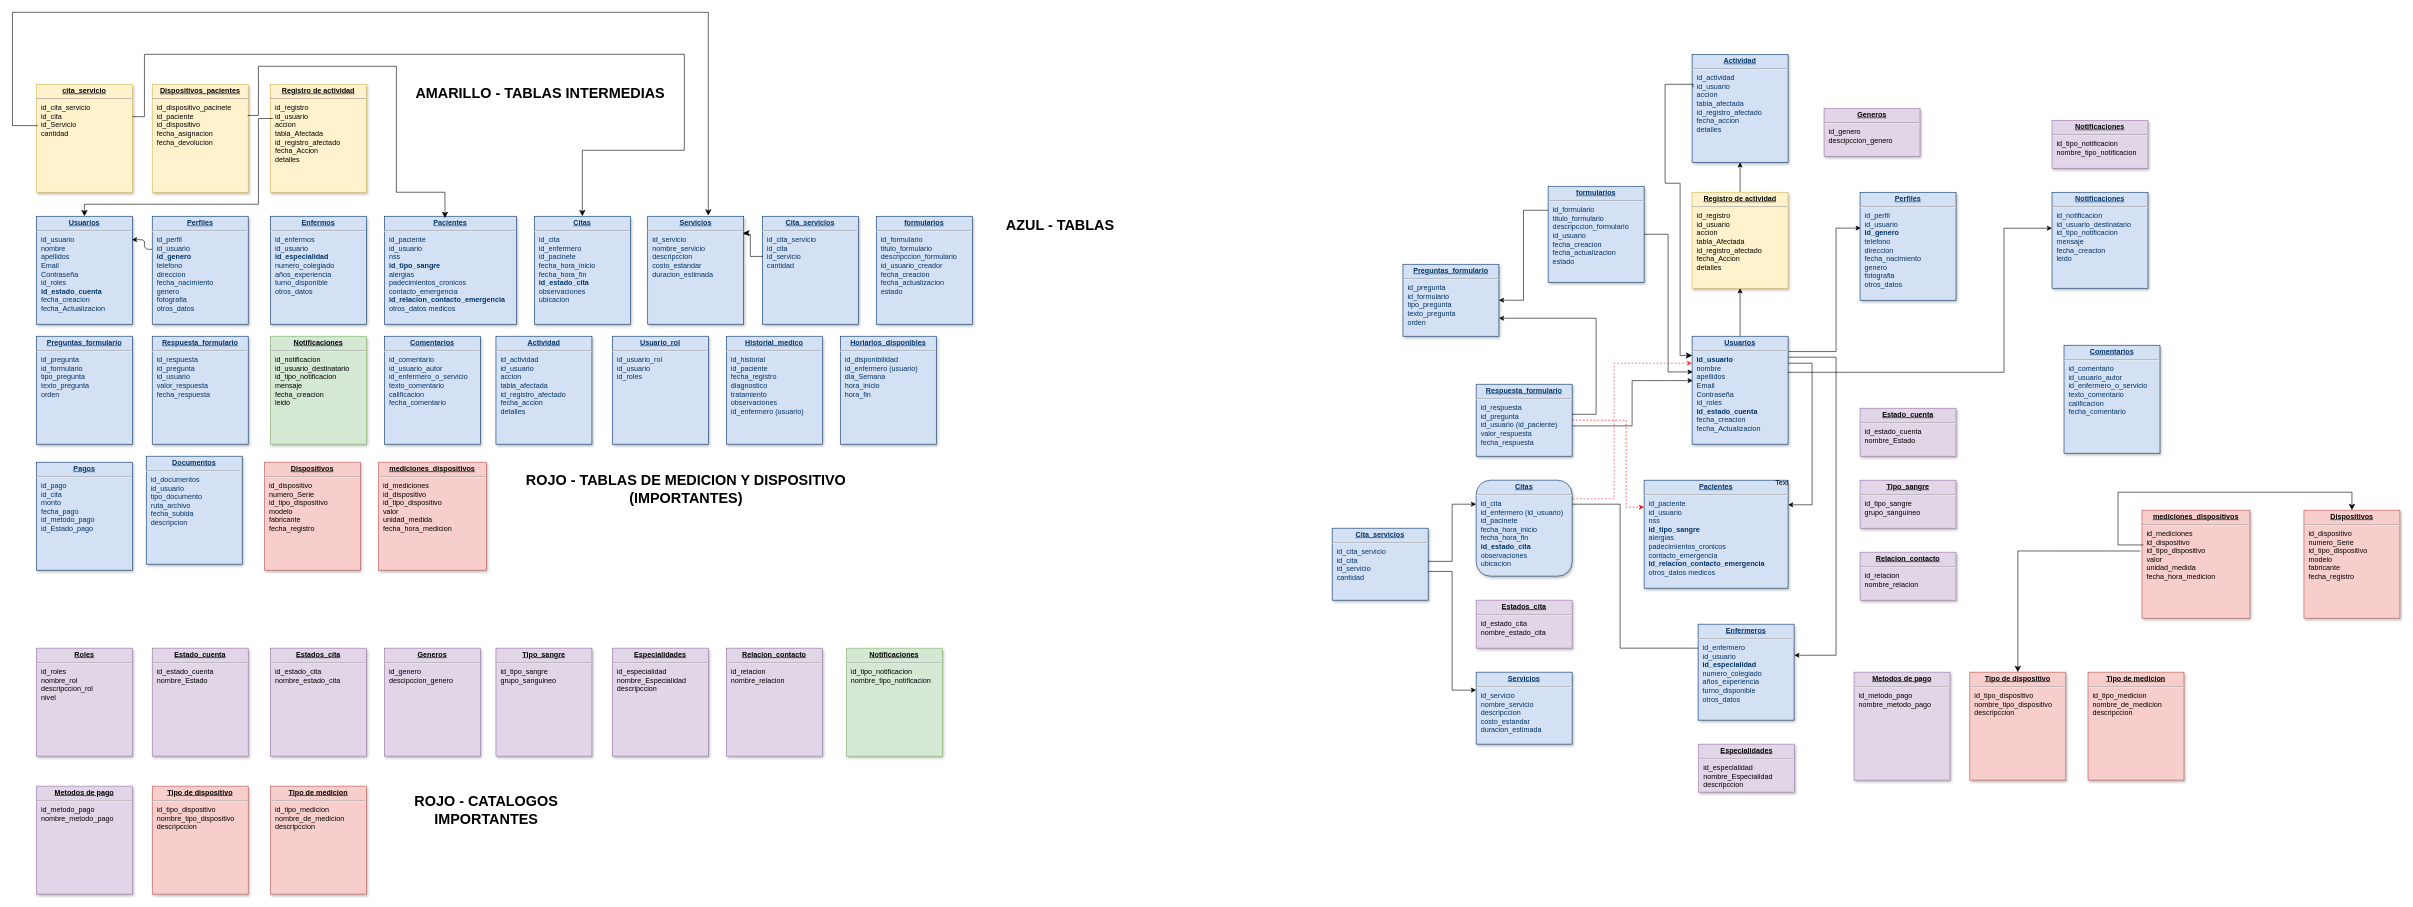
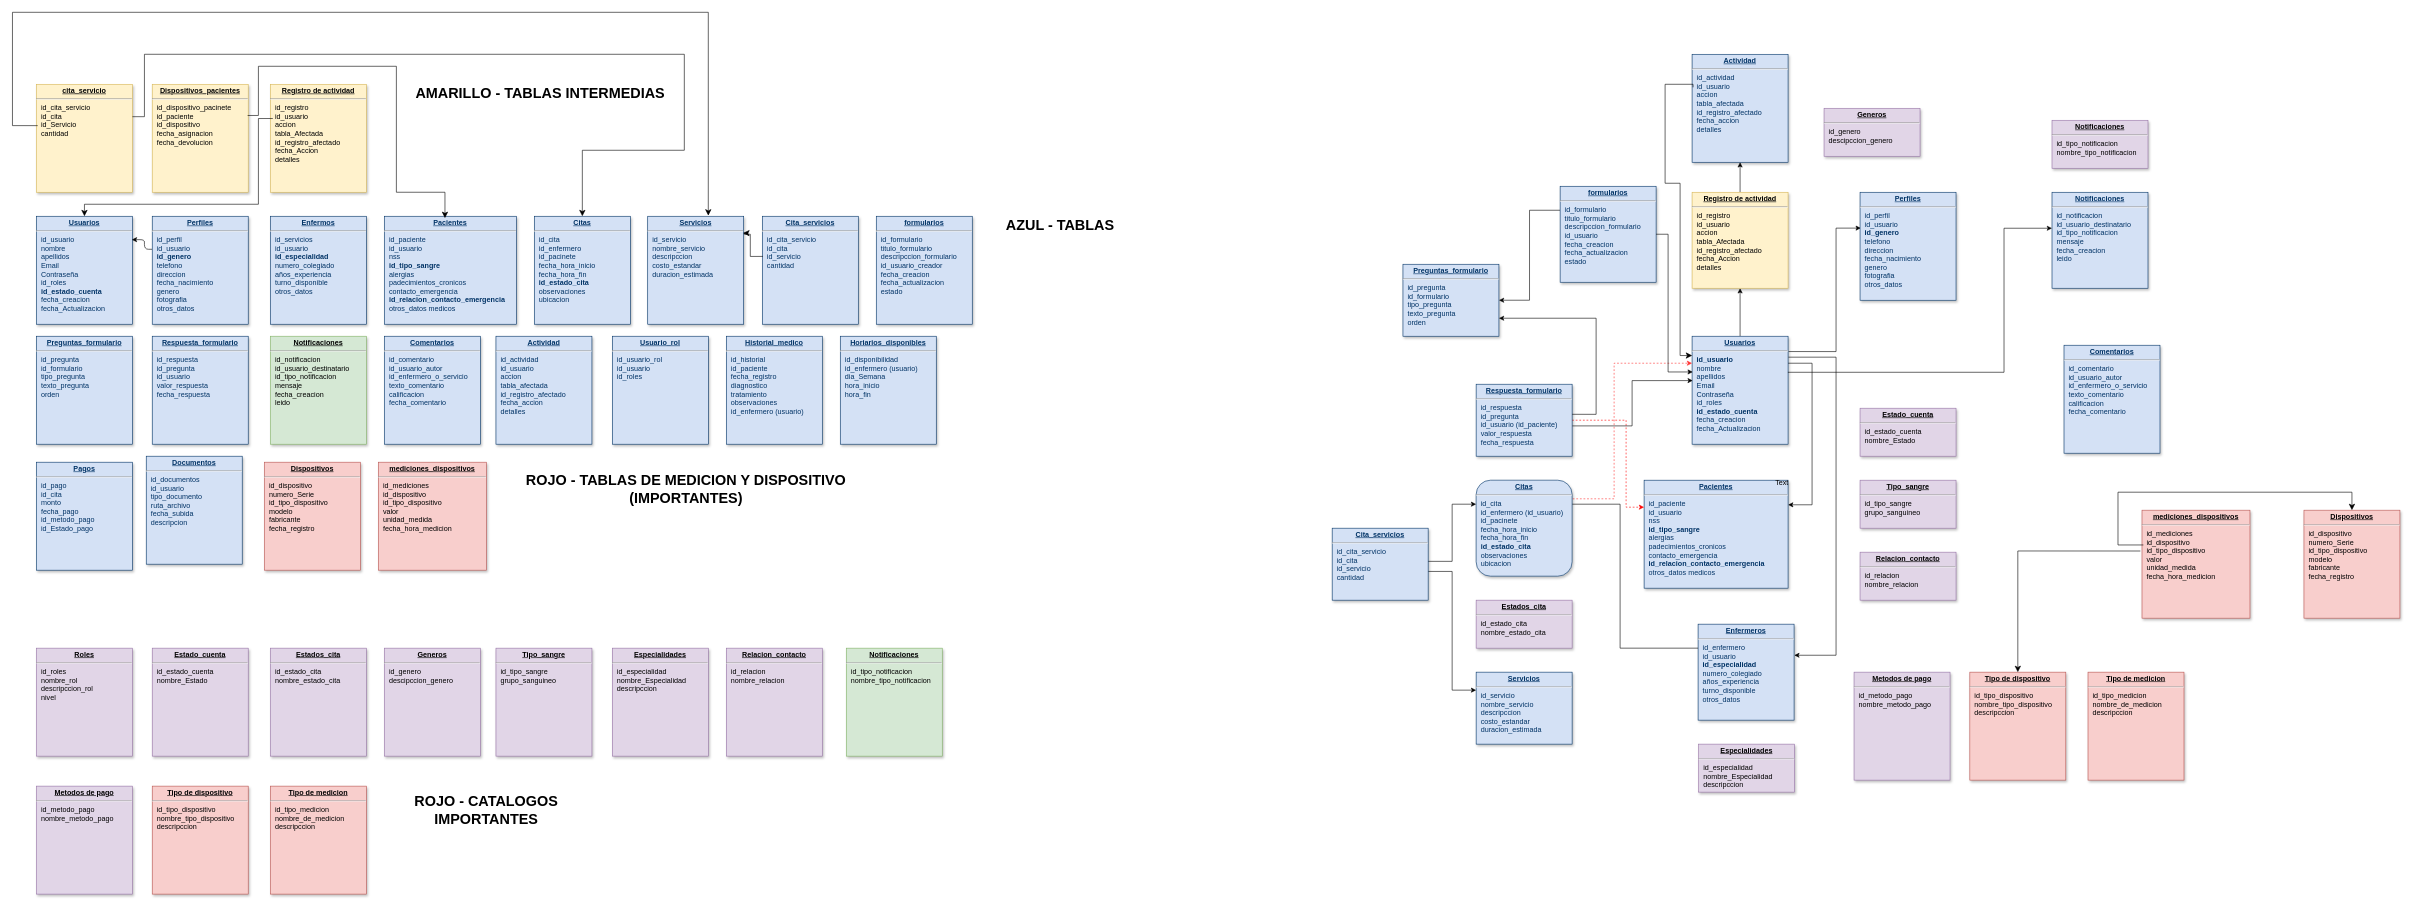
node "formularios id_formulario titulo_formulario descripccion_formulario id_usuario fecha_creacion fecha_actualizacion estado": moved (1596, 234) -> (1608, 234)
node "Enfermos id_enfermos id_usuario id_especialidad numero_colegiado años_experiencia turno_disponible otros_datos": label "Enfermos id_enfermos id_usuario id_especialidad numero_colegiado años_experiencia turno_disponible otros_datos" -> "Enfermos id_servicios id_usuario id_especialidad numero_colegiado años_experiencia turno_disponible otros_datos"
